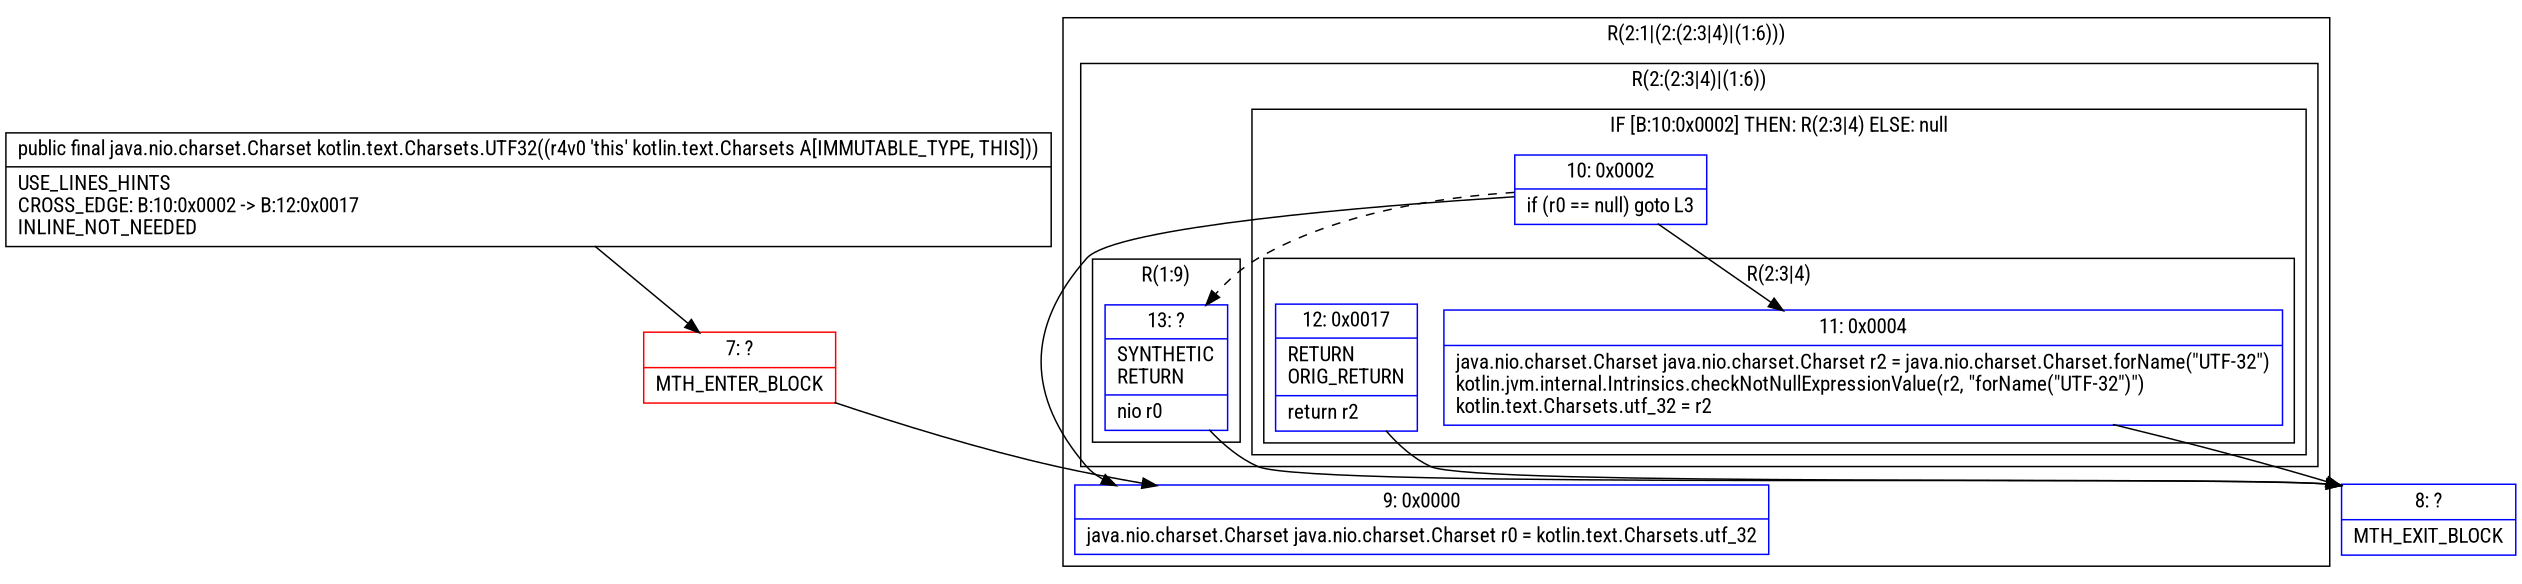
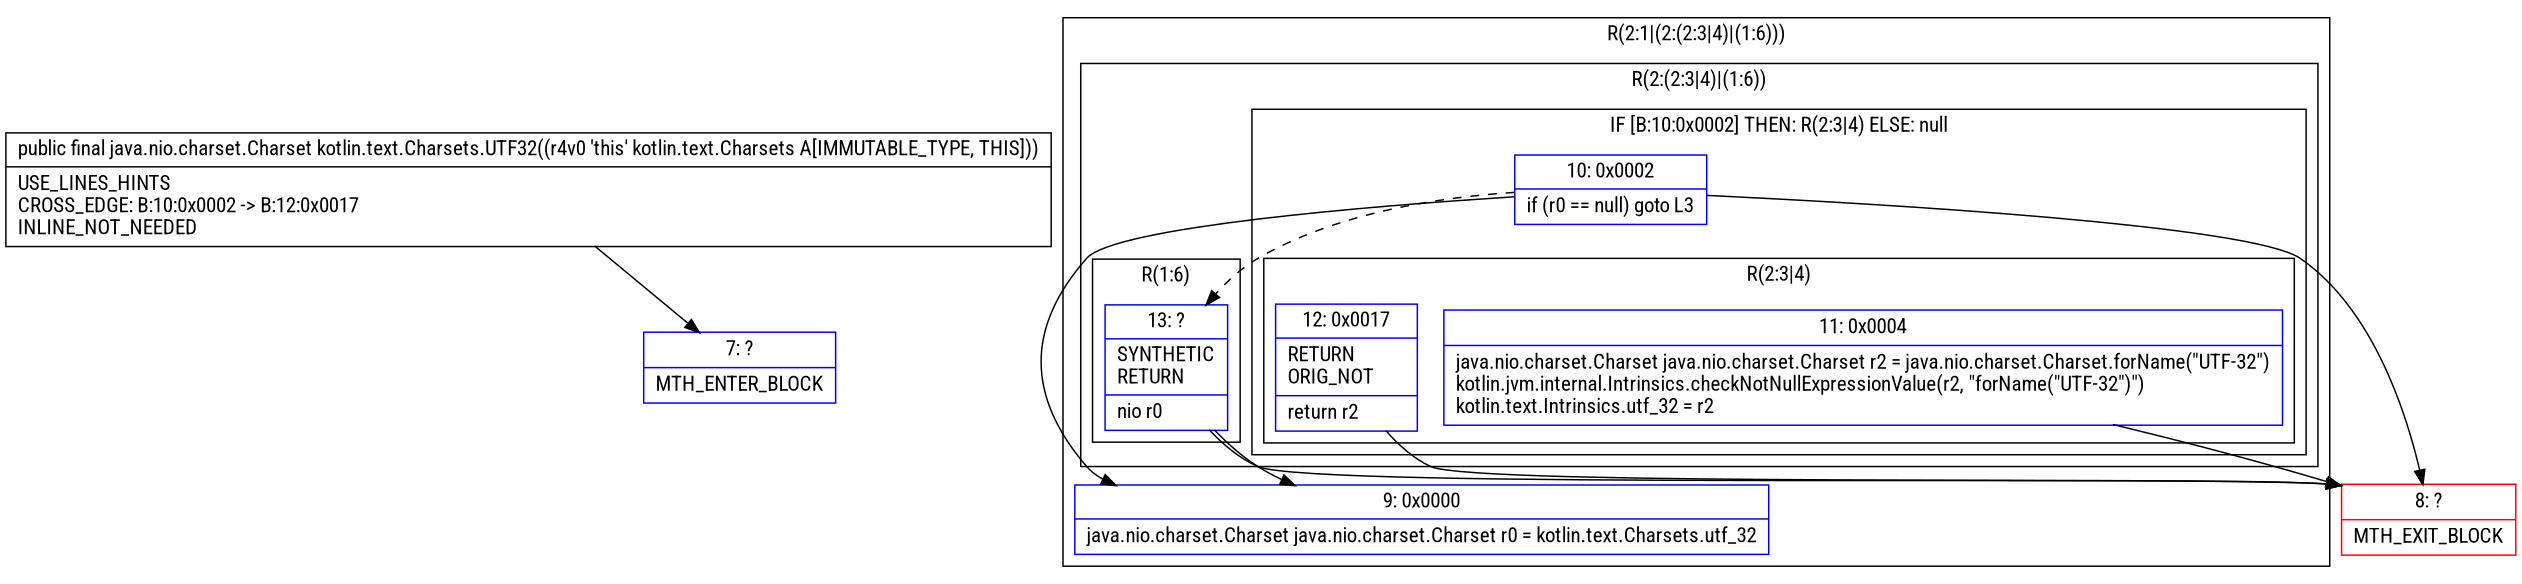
edge "10: 0x0002" -> "11: 0x0004": now "10: 0x0002" -> "8: ?"
cluster "R(1:9)": label "R(1:9)" -> "R(1:6)"
node "7: ?": color red -> blue
node "12: 0x0017": text "ORIG_RETURN" -> "ORIG_NOT"
node "11: 0x0004": text "kotlin.text.Charsets.utf_32 = r2" -> "kotlin.text.Intrinsics.utf_32 = r2"
edge "7: ?" -> "9: 0x0000": now "13: ?" -> "9: 0x0000"
node "8: ?": color blue -> red
